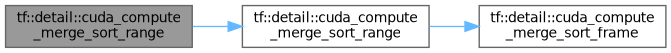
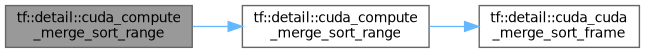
node "tf::detail::cuda_compute _merge_sort_frame": label "tf::detail::cuda_compute _merge_sort_frame" -> "tf::detail::cuda_cuda _merge_sort_frame"
